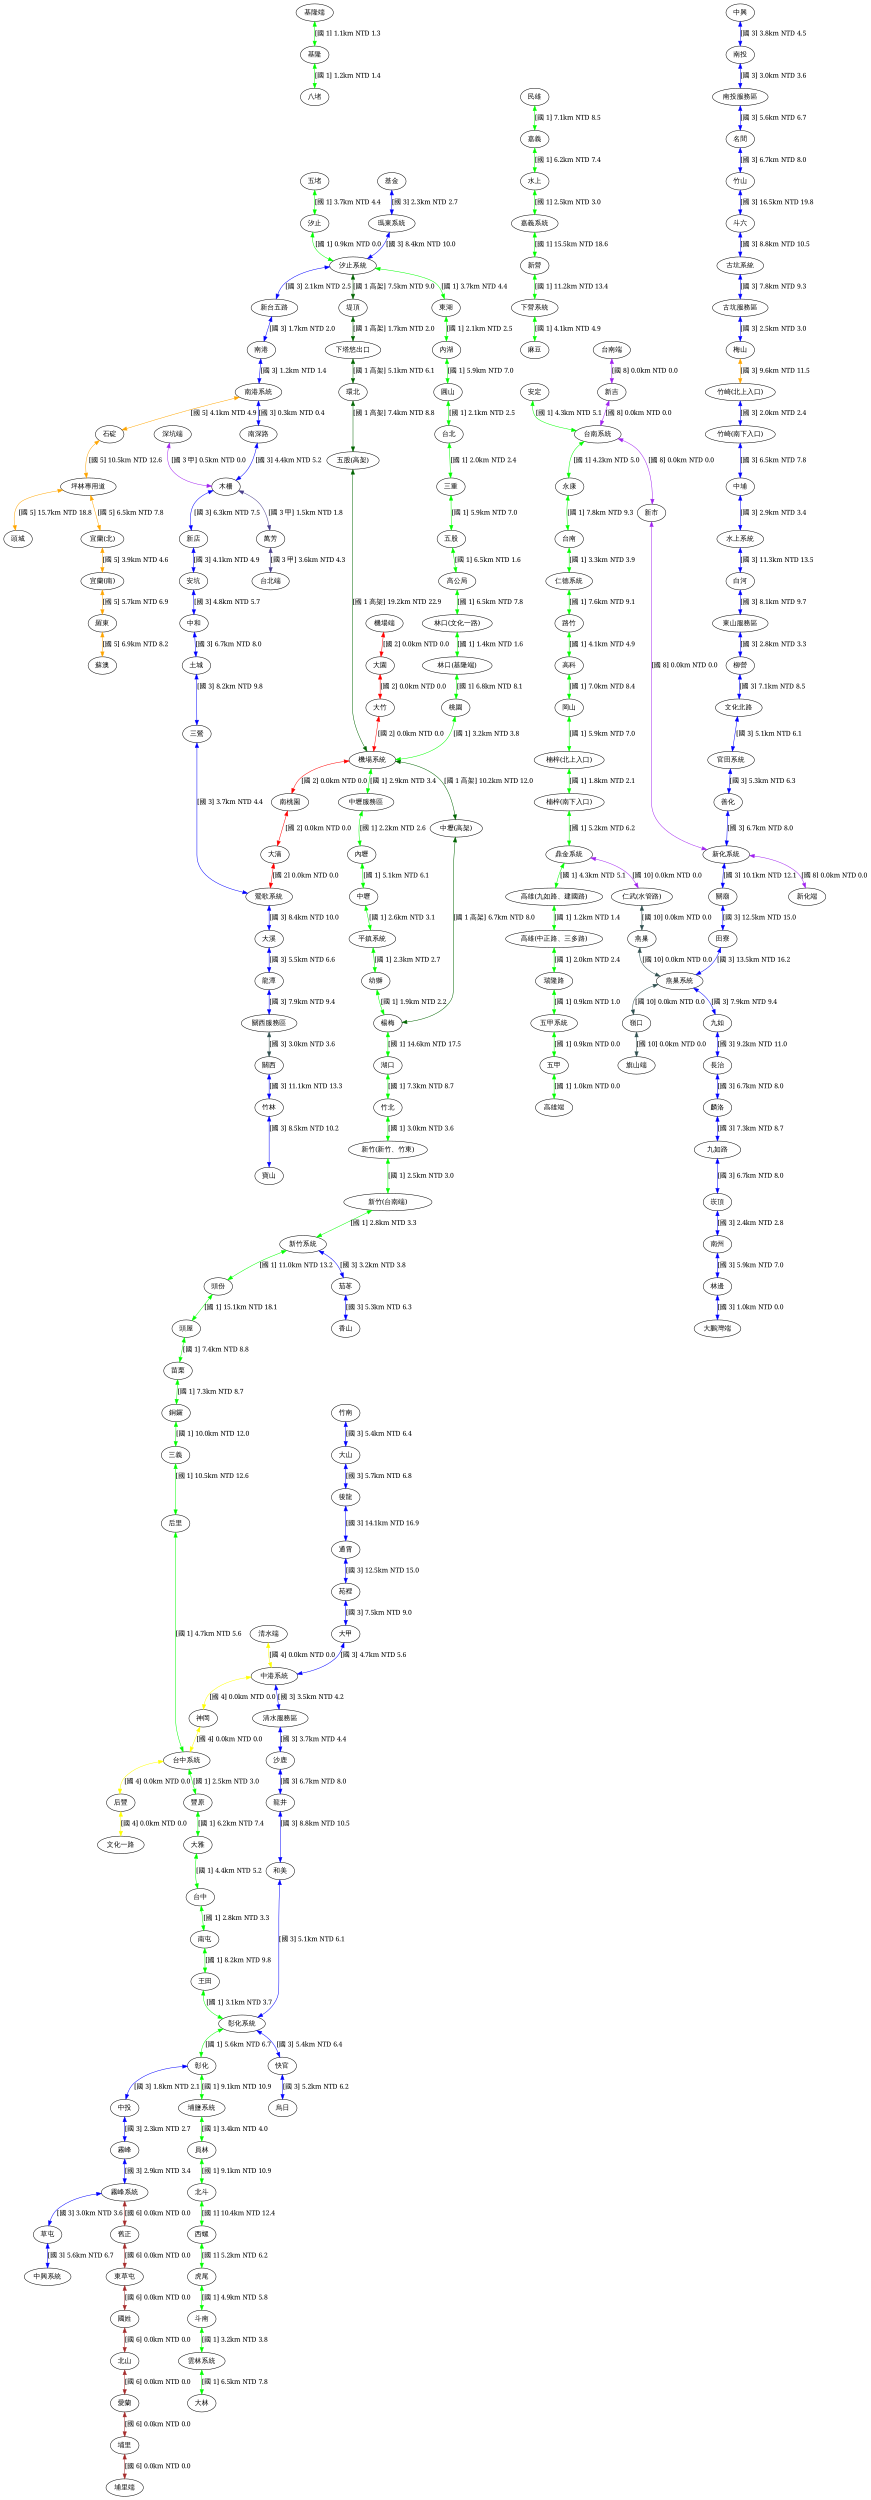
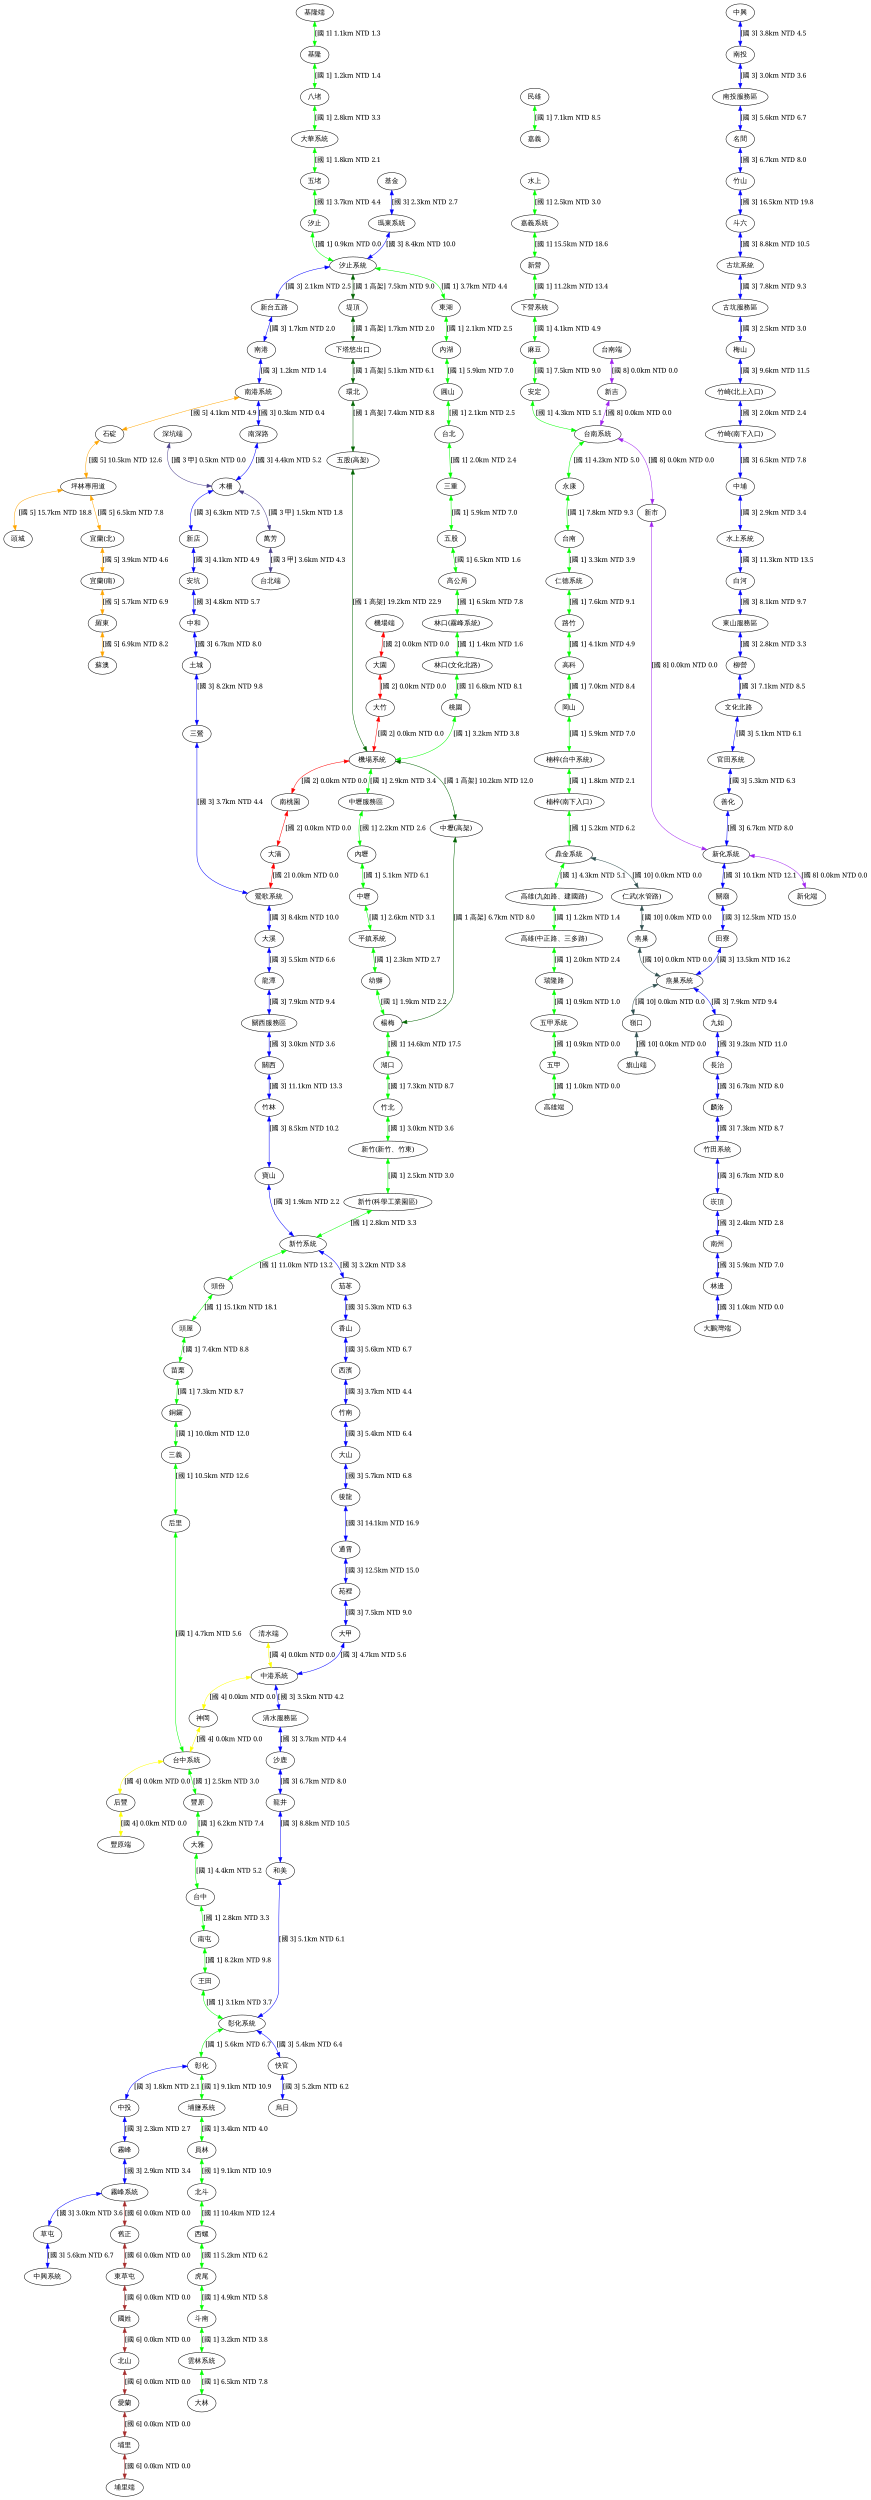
node "大華系統": added
edge "嘉義" -- "水上": removed, label "[國 1] 6.2km NTD 7.4"
edge "麻豆" -- "安定": added, label "[國 1] 7.5km NTD 9.0"
edge "梅山" -- "竹崎(北上入口)": color orange -> blue
edge "深坑端" -- "木柵": color purple -> darkslateblue
node "林口(文化一路)": label "林口(文化一路)" -> "林口(霧峰系統)"
node "林口(基隆端)": label "林口(基隆端)" -> "林口(文化北路)"
node "楠梓(北上入口)": label "楠梓(北上入口)" -> "楠梓(台中系統)"
edge "鼎金系統" -- "仁武(水管路)": color purple -> darkslategray
edge "關西服務區" -- "關西": color darkslategray -> blue
node "九如路": label "九如路" -> "竹田系統"
node "新竹(台南端)": label "新竹(台南端)" -> "新竹(科學工業園區)"
edge "寶山" -- "新竹系統": added, label "[國 3] 1.9km NTD 2.2"
node "西濱": added
node "文化一路": label "文化一路" -> "豐原端"
